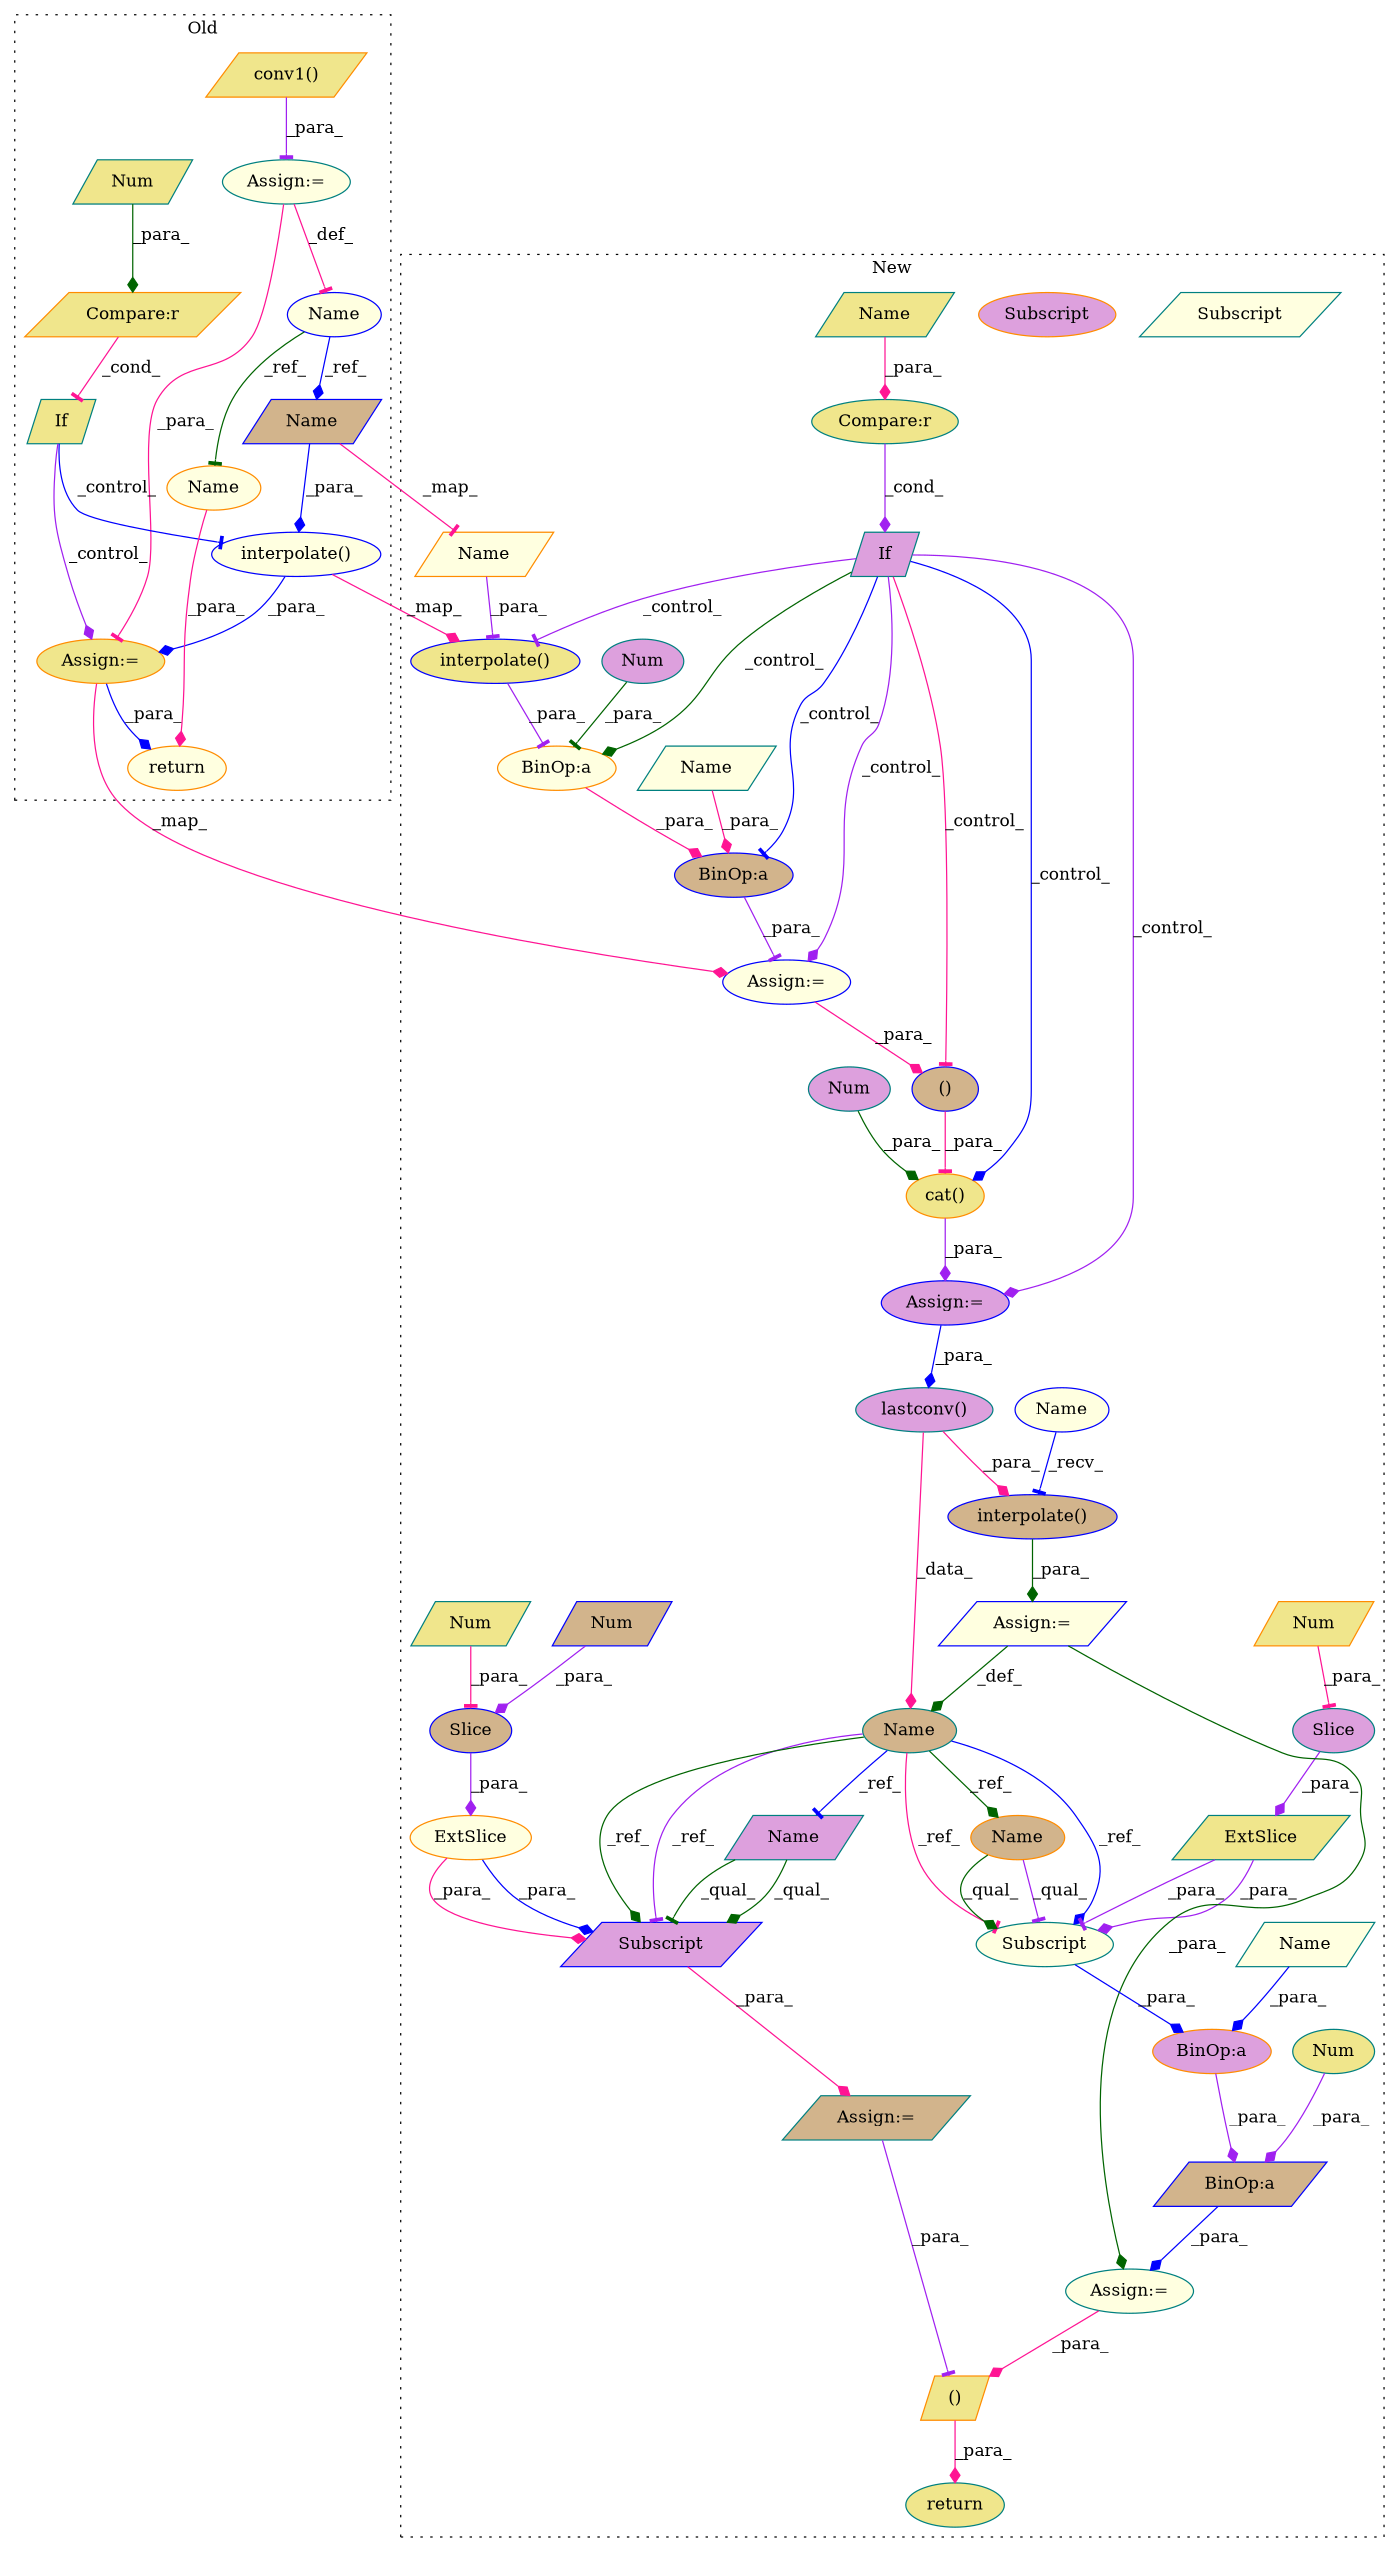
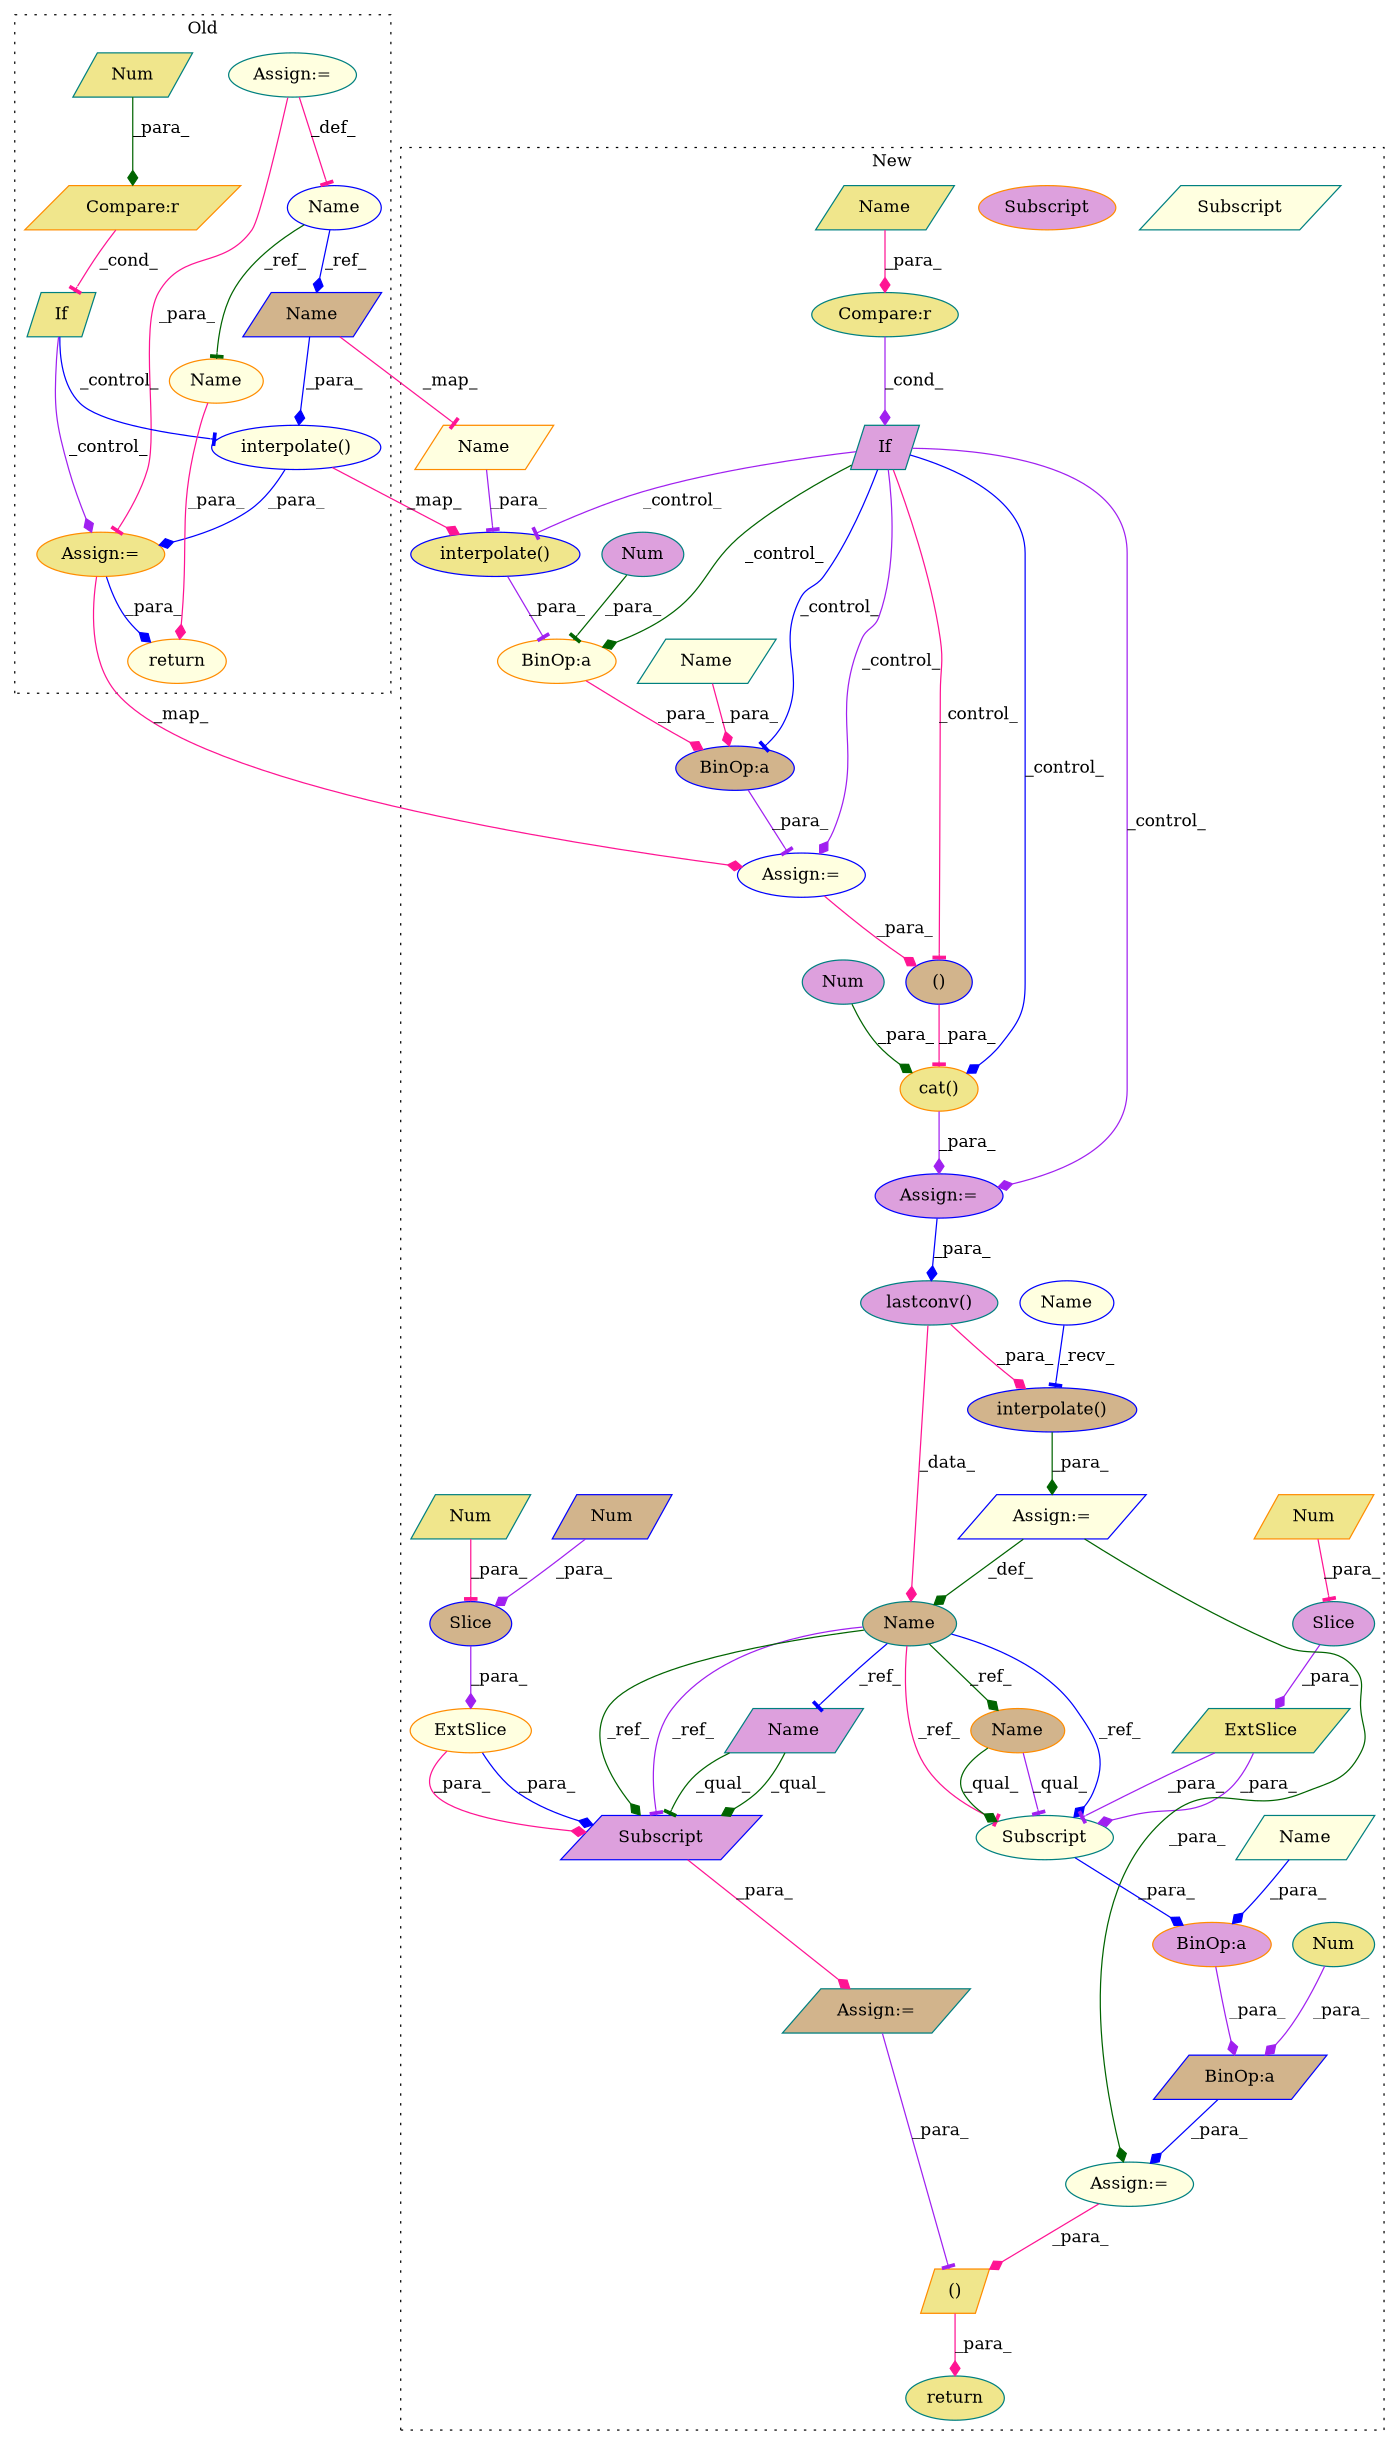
node "conv1()": removed
